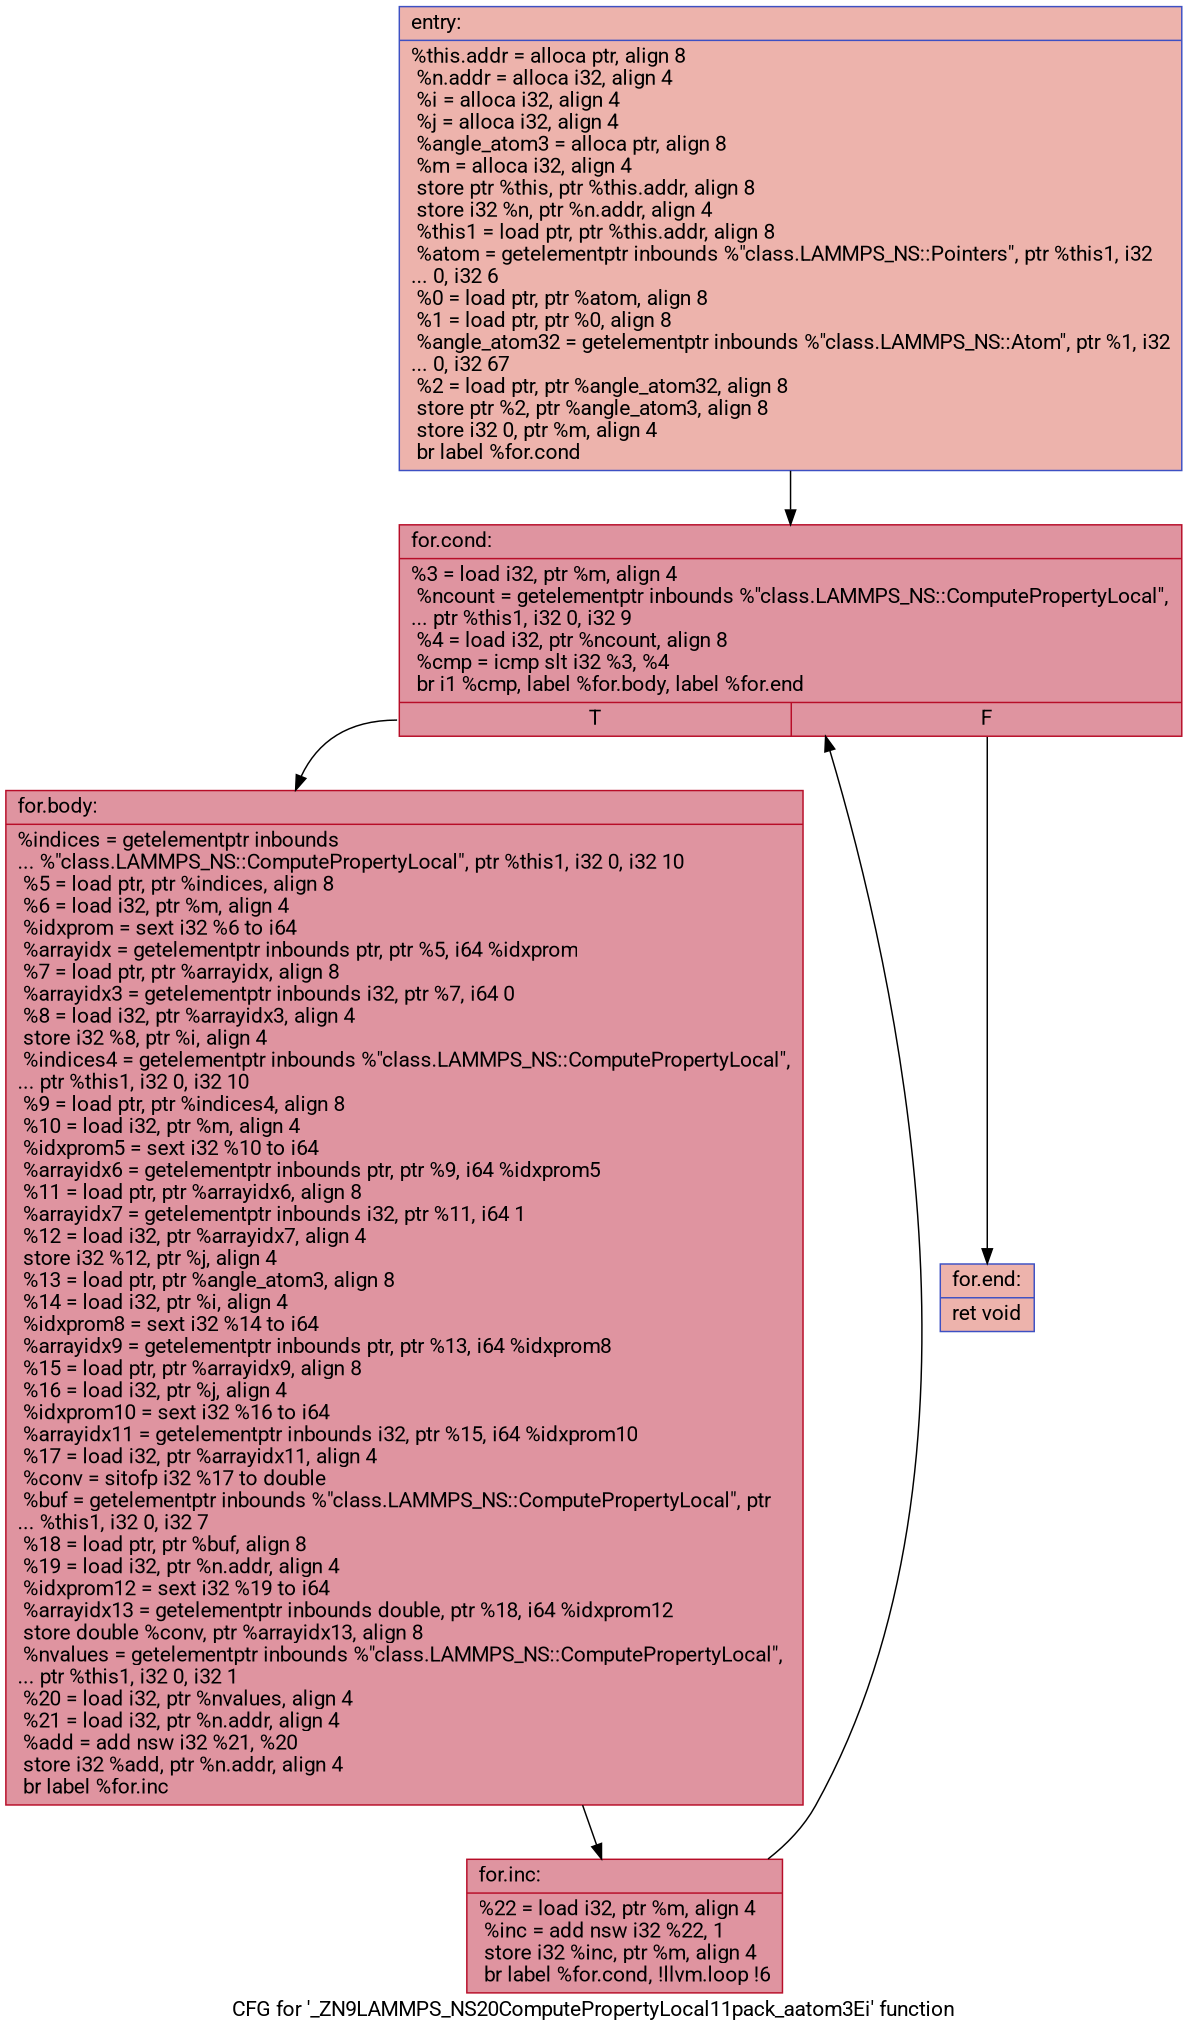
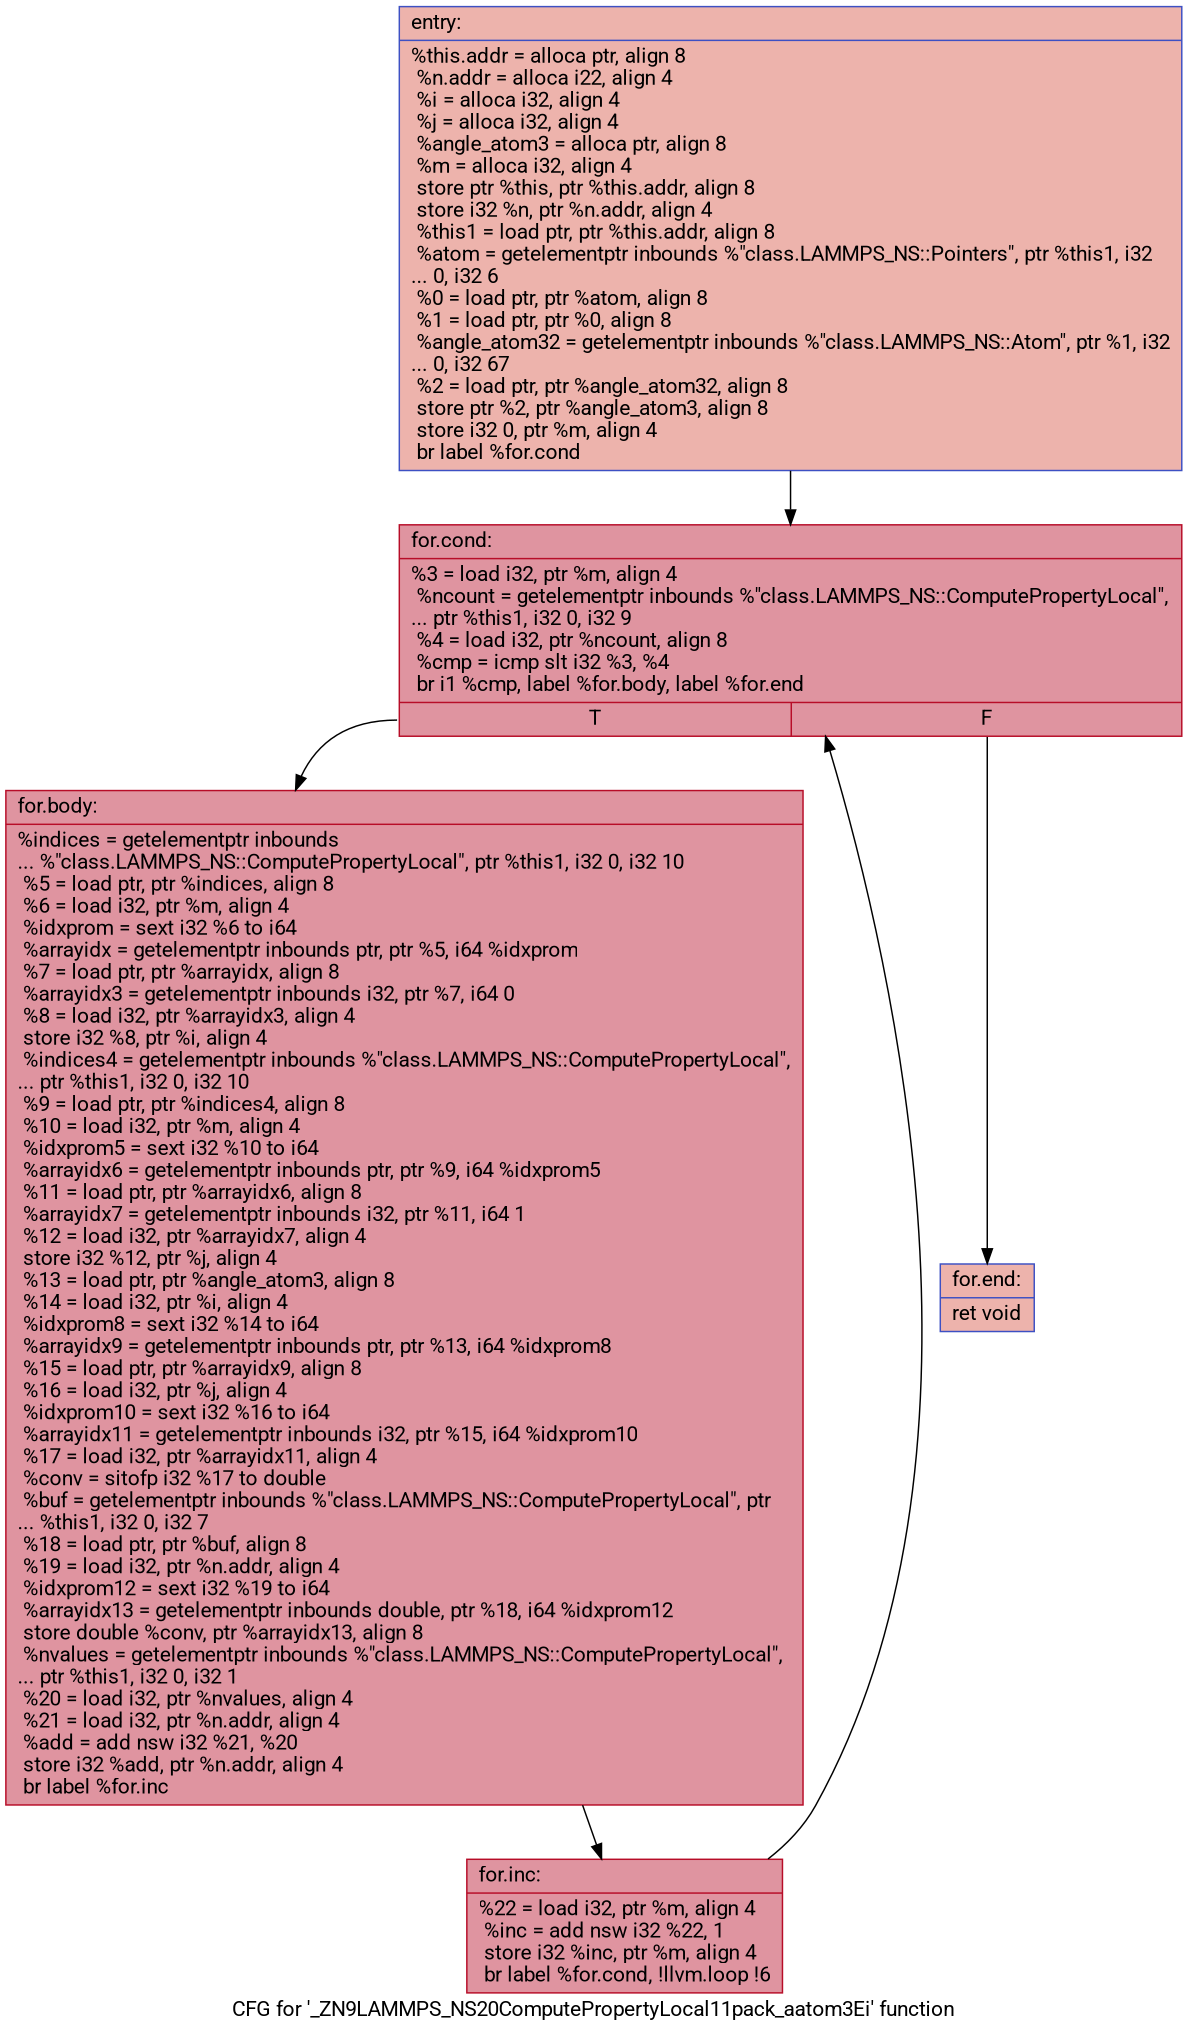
node "entry:": text "%n.addr = alloca i32, align 4" -> "%n.addr = alloca i22, align 4"
